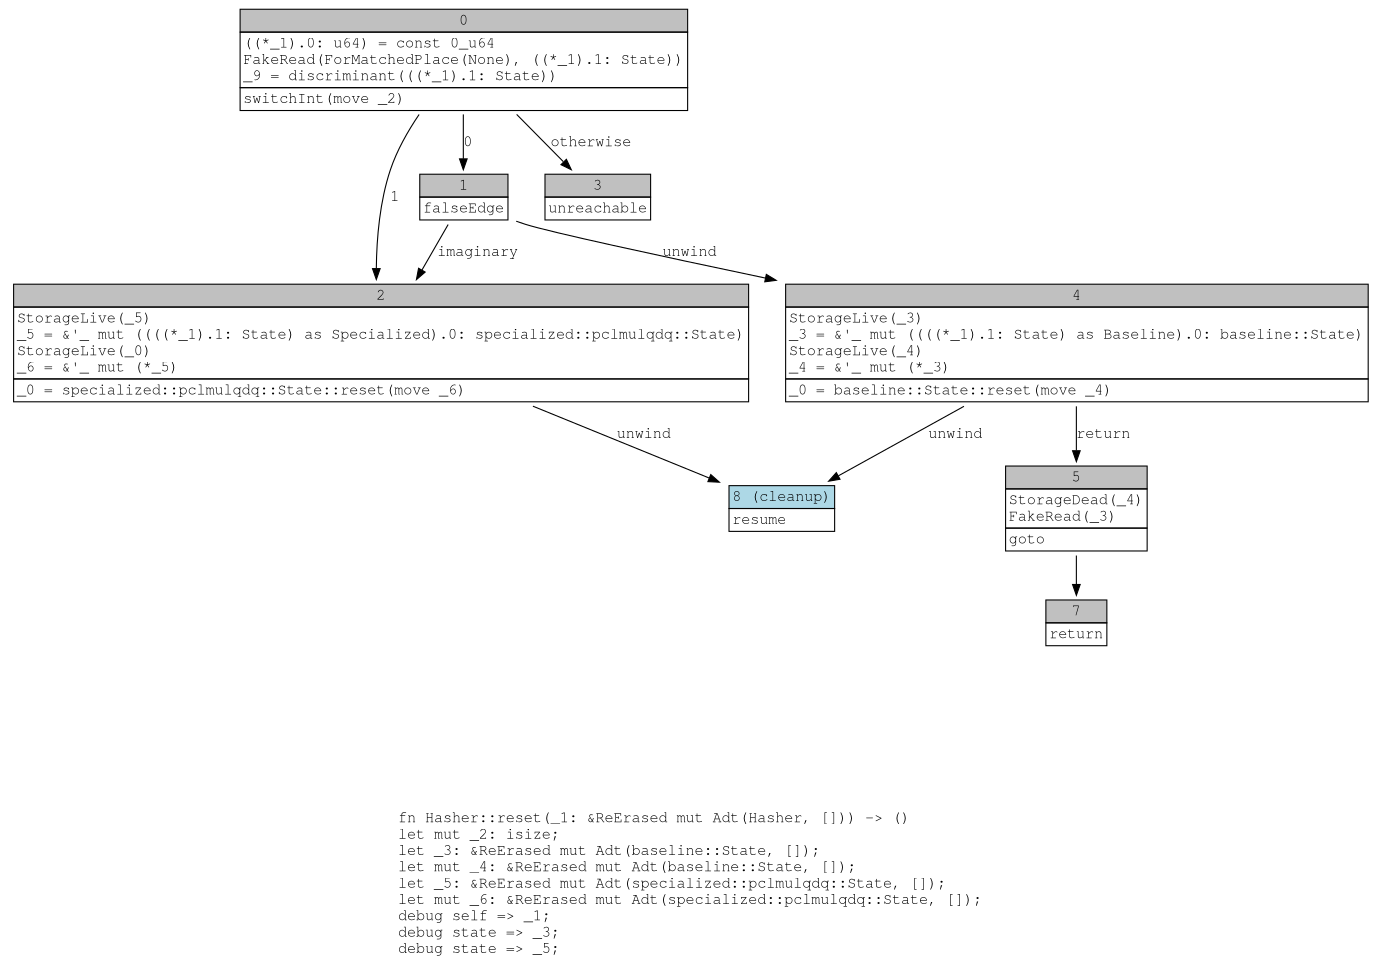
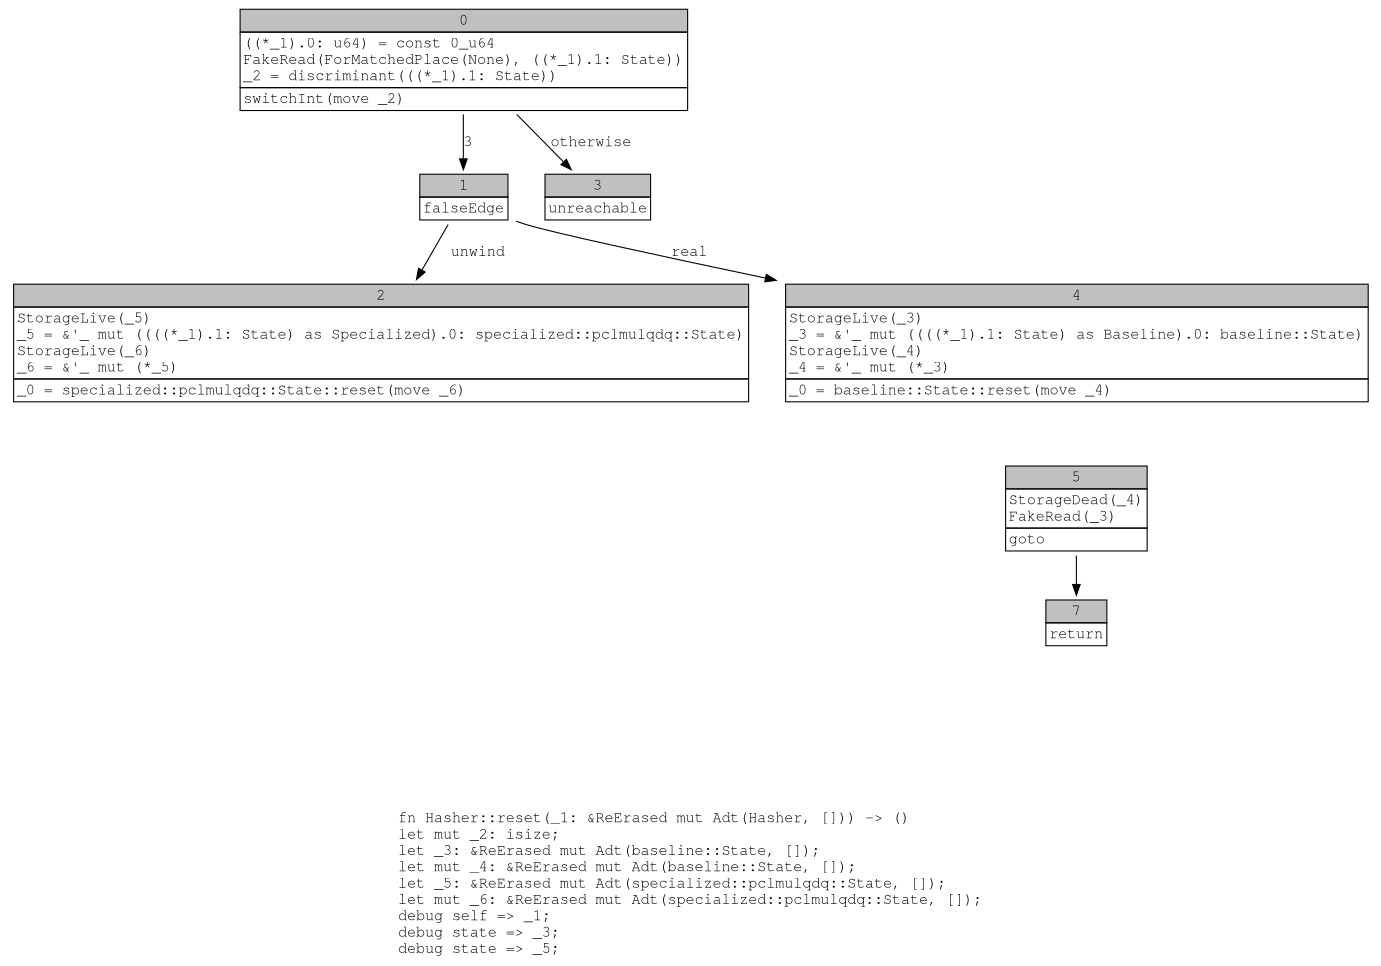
node "0": text "_9 = discriminant(((*_1).1: State))" -> "_2 = discriminant(((*_1).1: State))"
edge "0" -> "1": label "0" -> "3"
edge "0" -> "2": removed, label "1"
edge "1" -> "2": label "imaginary" -> "unwind"
edge "1" -> "4": label "unwind" -> "real"
node "2": text "StorageLive(_0)" -> "StorageLive(_6)"
edge "4" -> "5": removed, label "return"
node "8 (cleanup)": removed
